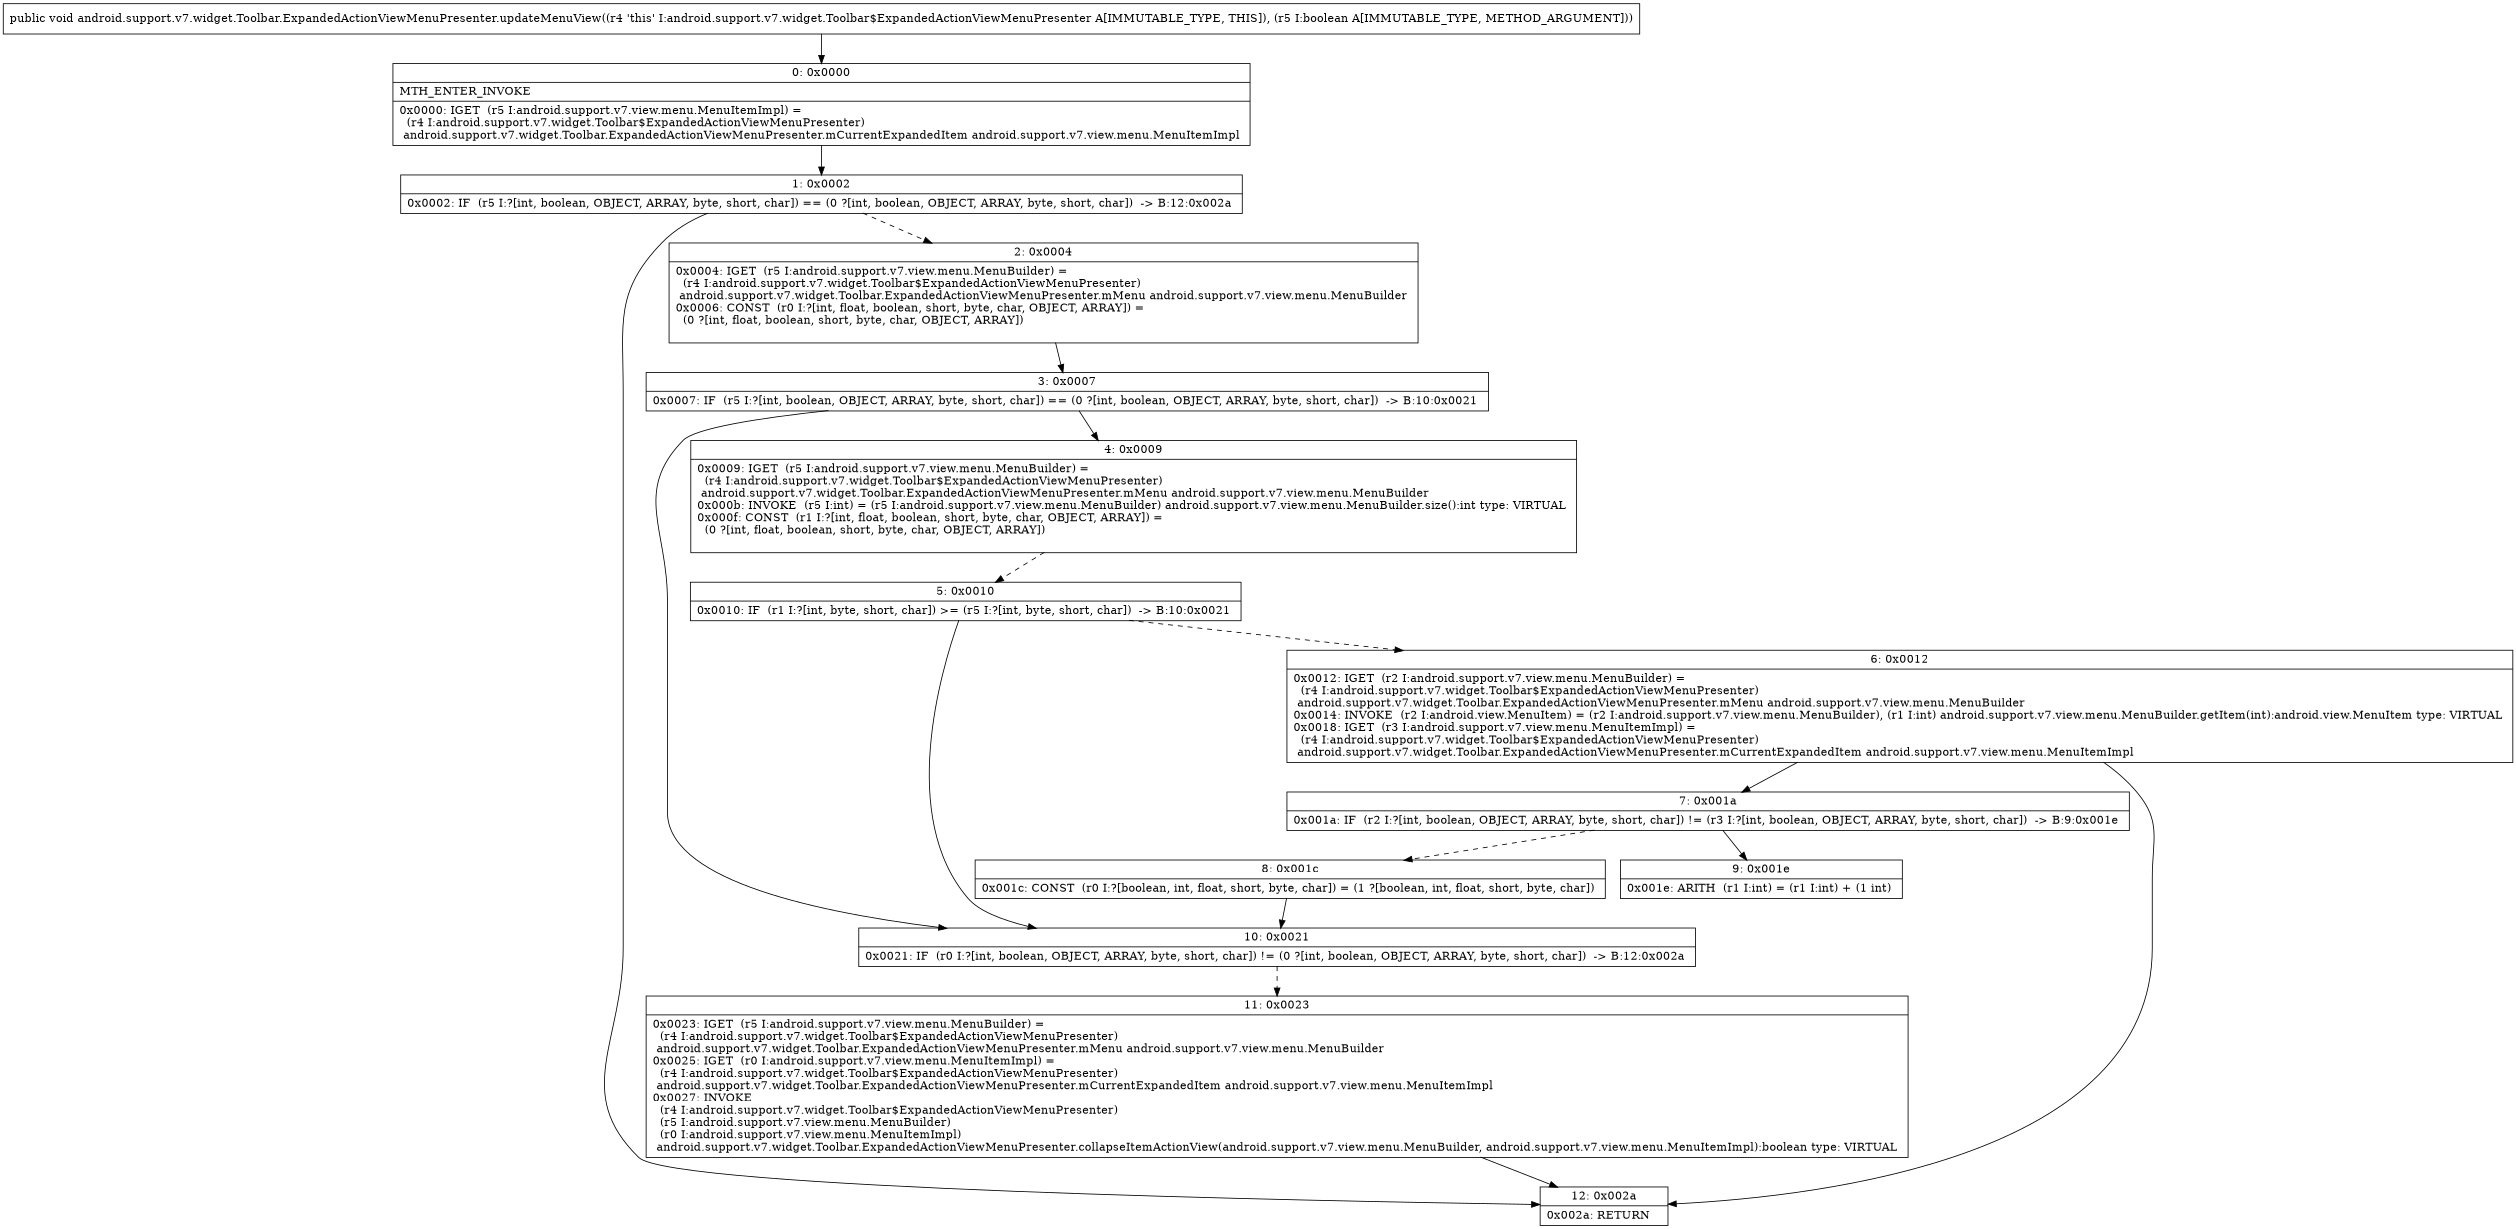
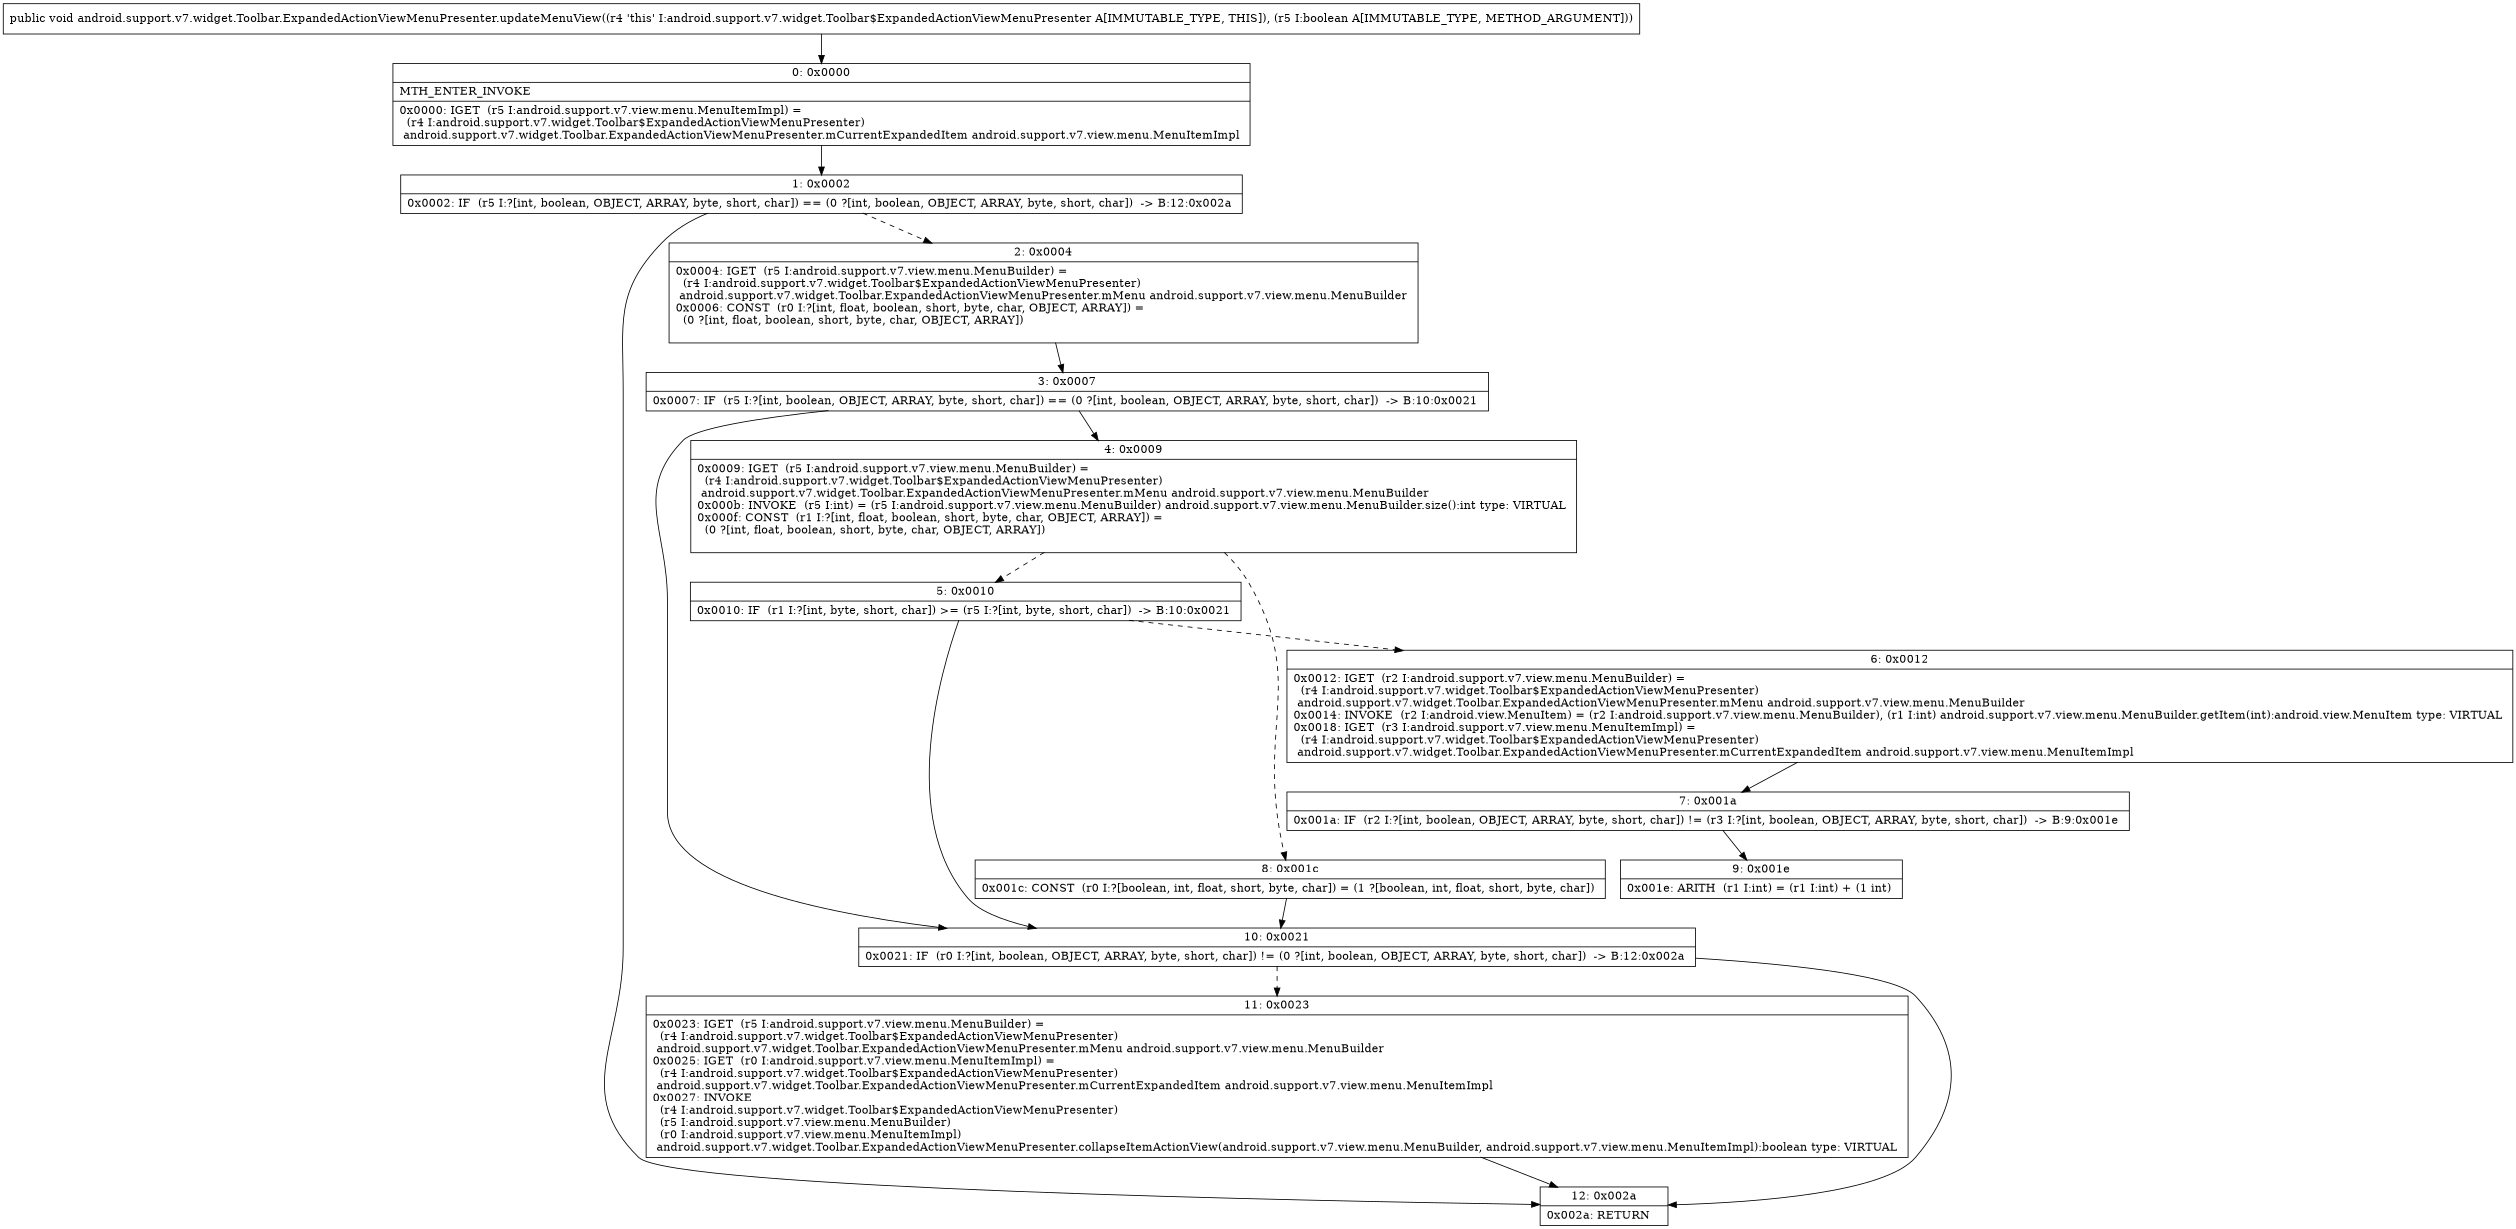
edge "7: 0x001a" -> "8: 0x001c": now "4: 0x0009" -> "8: 0x001c"
edge "6: 0x0012" -> "12: 0x002a": now "10: 0x0021" -> "12: 0x002a"
